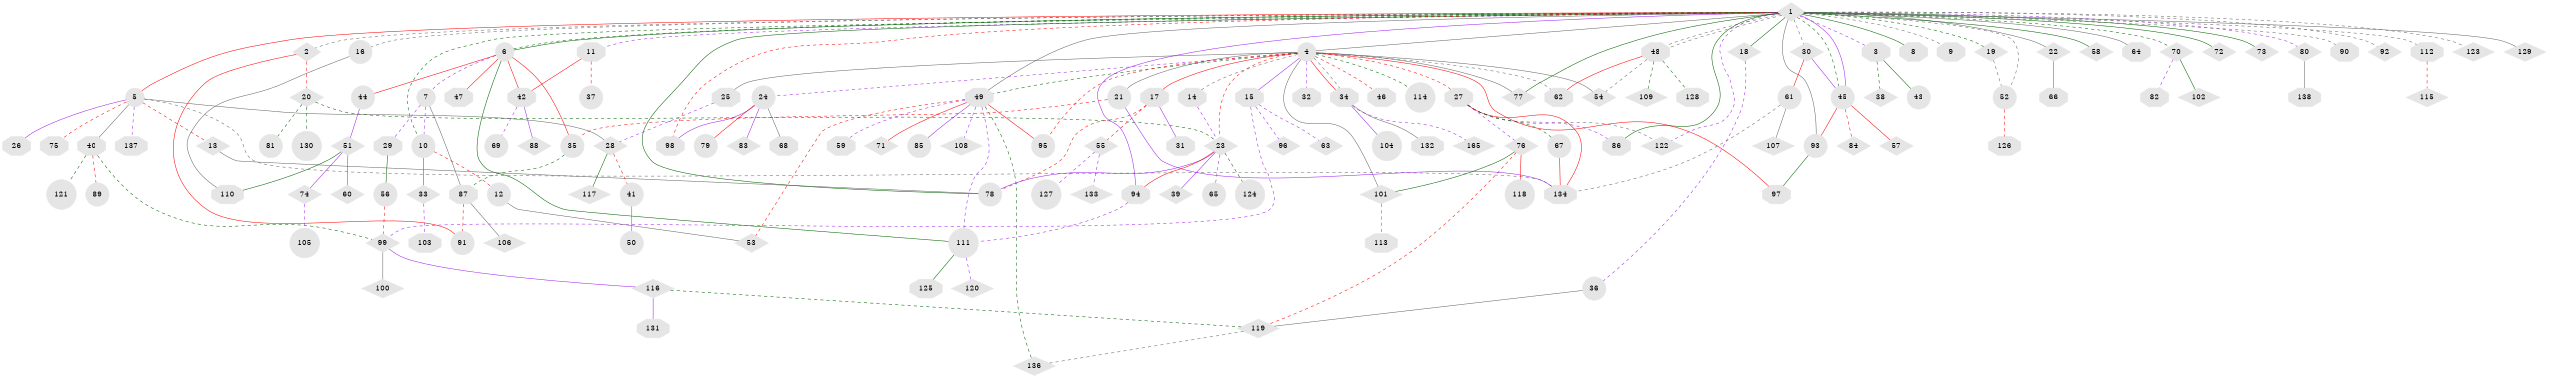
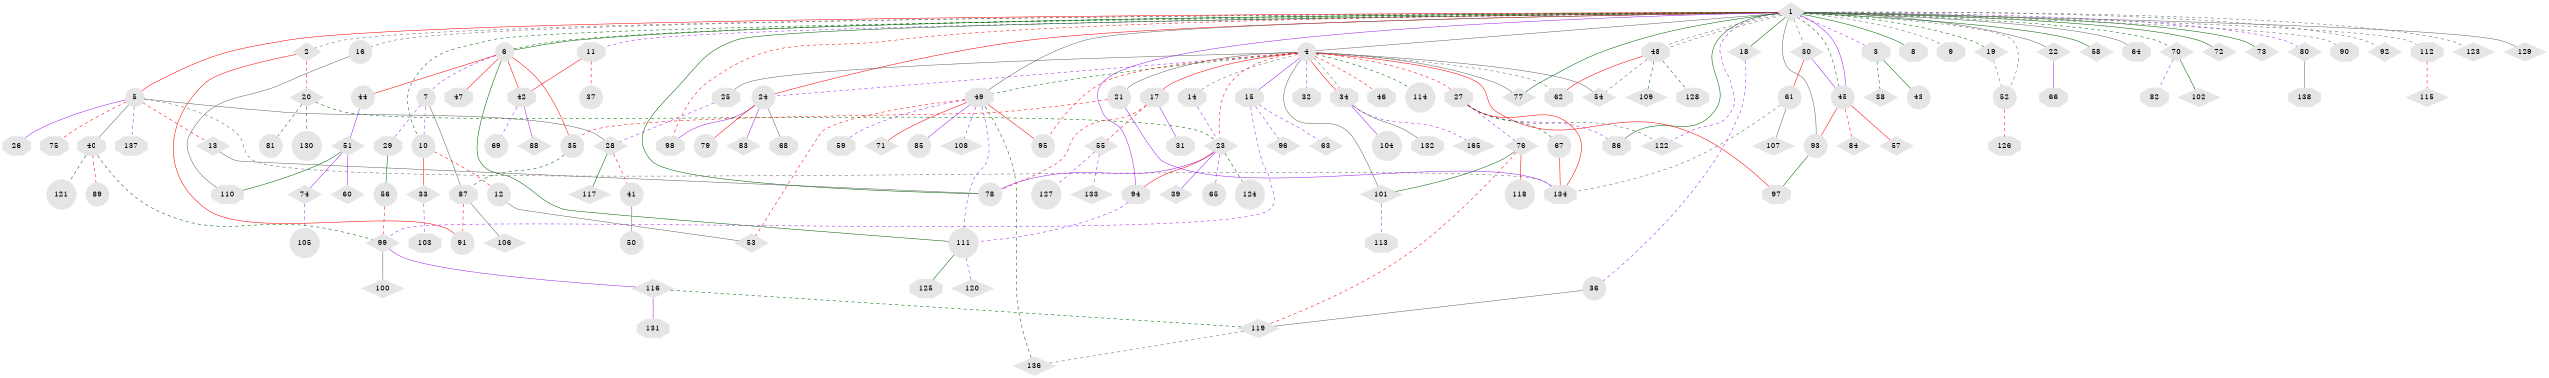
edge "1" -- "24": added
